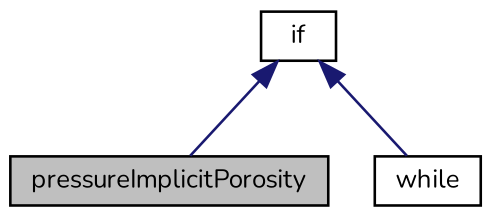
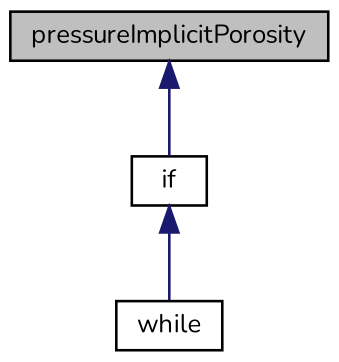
edge "pressureImplicitPorosity" -> "if": reversed
